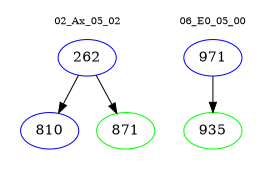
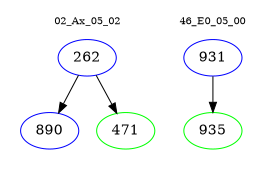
cluster "06_E0_05_00": label "06_E0_05_00" -> "46_E0_05_00"
node "971": label "971" -> "931"
node "810": label "810" -> "890"
node "871": label "871" -> "471"
